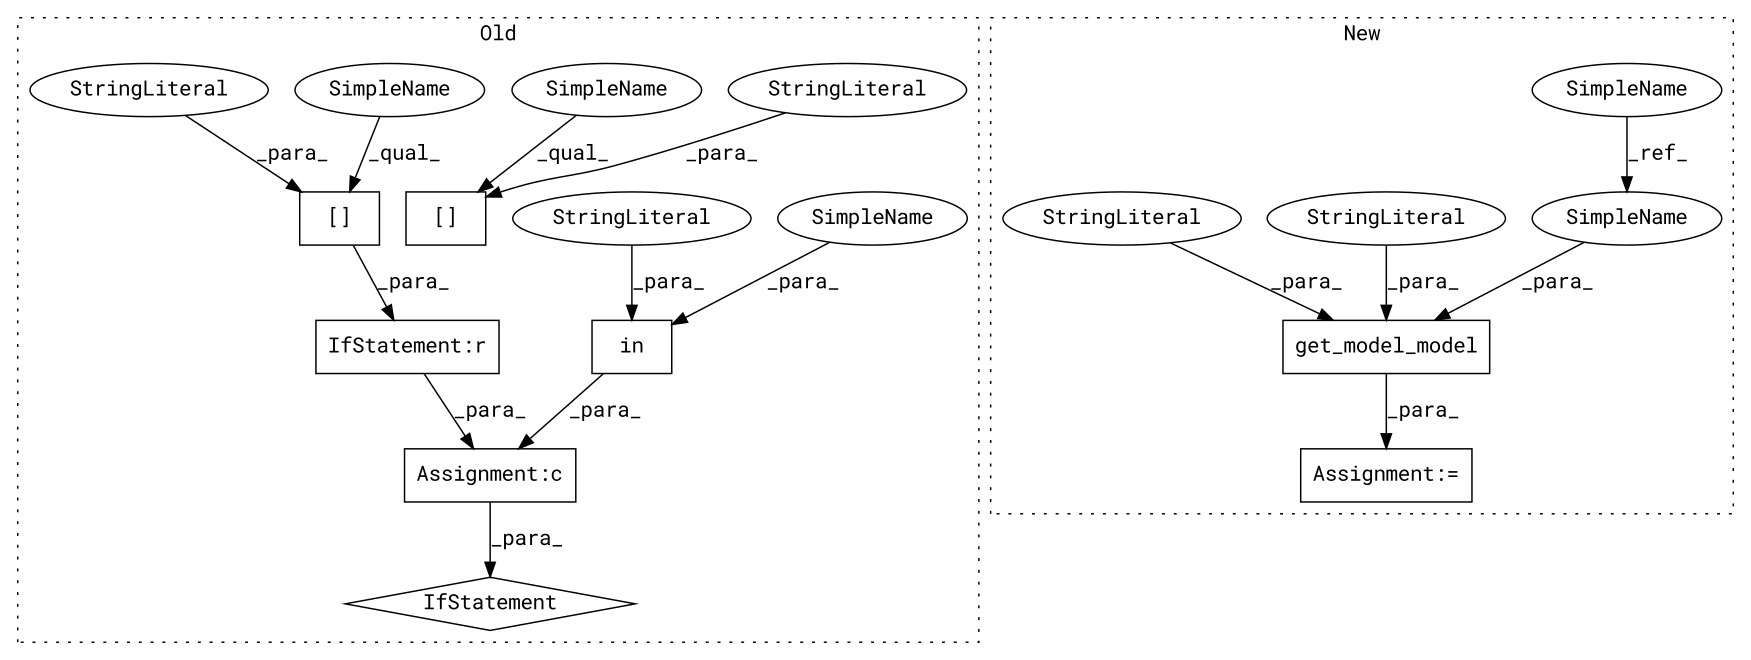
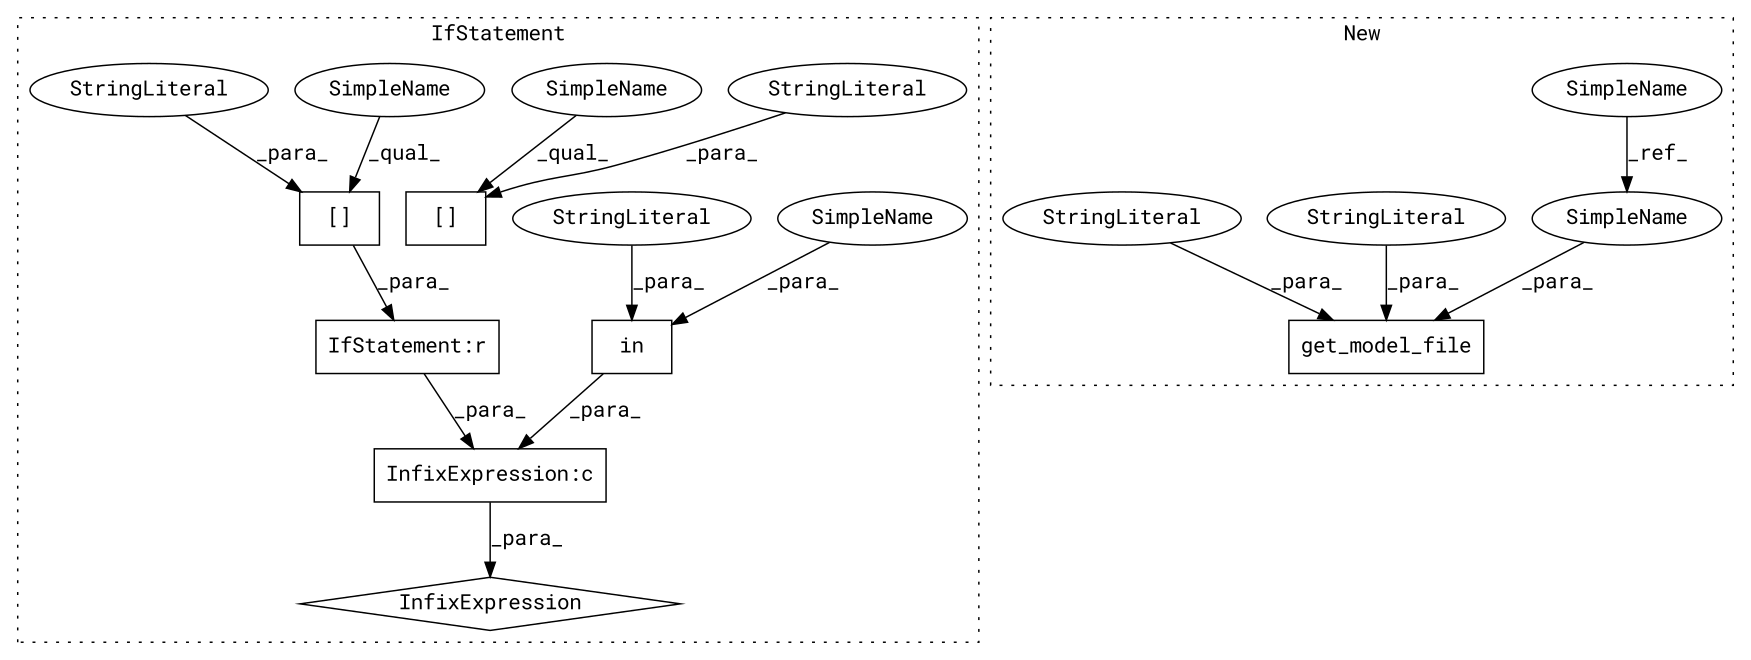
cluster "Old": label "Old" -> "IfStatement"
node "get_model_model": label "get_model_model" -> "get_model_file"
node "Assignment:c": label "Assignment:c" -> "InfixExpression:c"
node "Assignment:=": removed
node "IfStatement": label "IfStatement" -> "InfixExpression"
